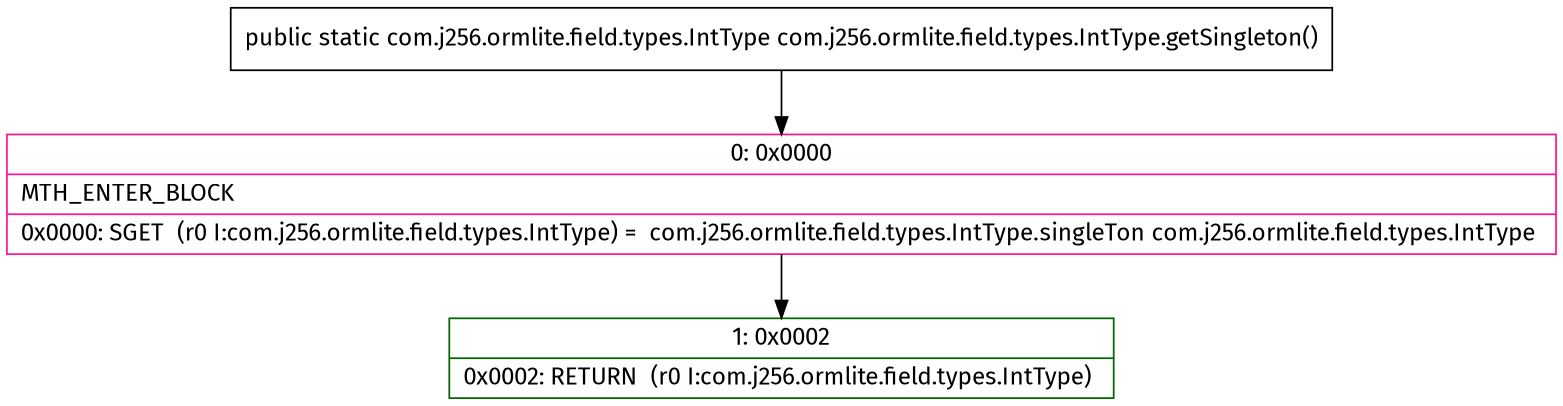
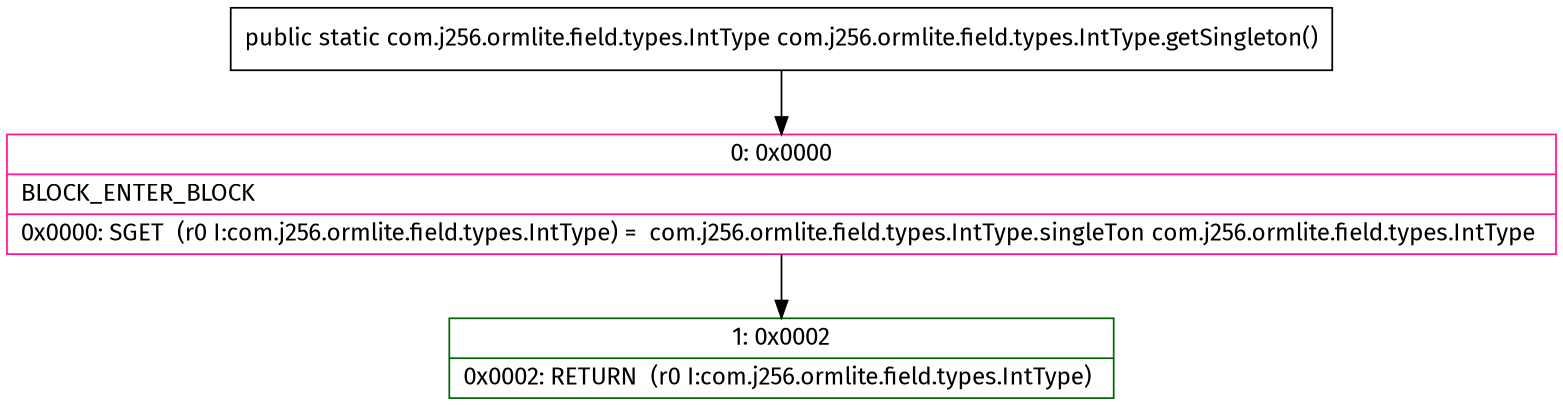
node "0: 0x0000": text "MTH_ENTER_BLOCK" -> "BLOCK_ENTER_BLOCK"
